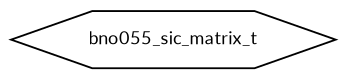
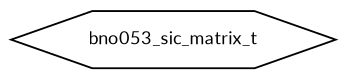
node "bno055_sic_matrix_t": label "bno055_sic_matrix_t" -> "bno053_sic_matrix_t"
